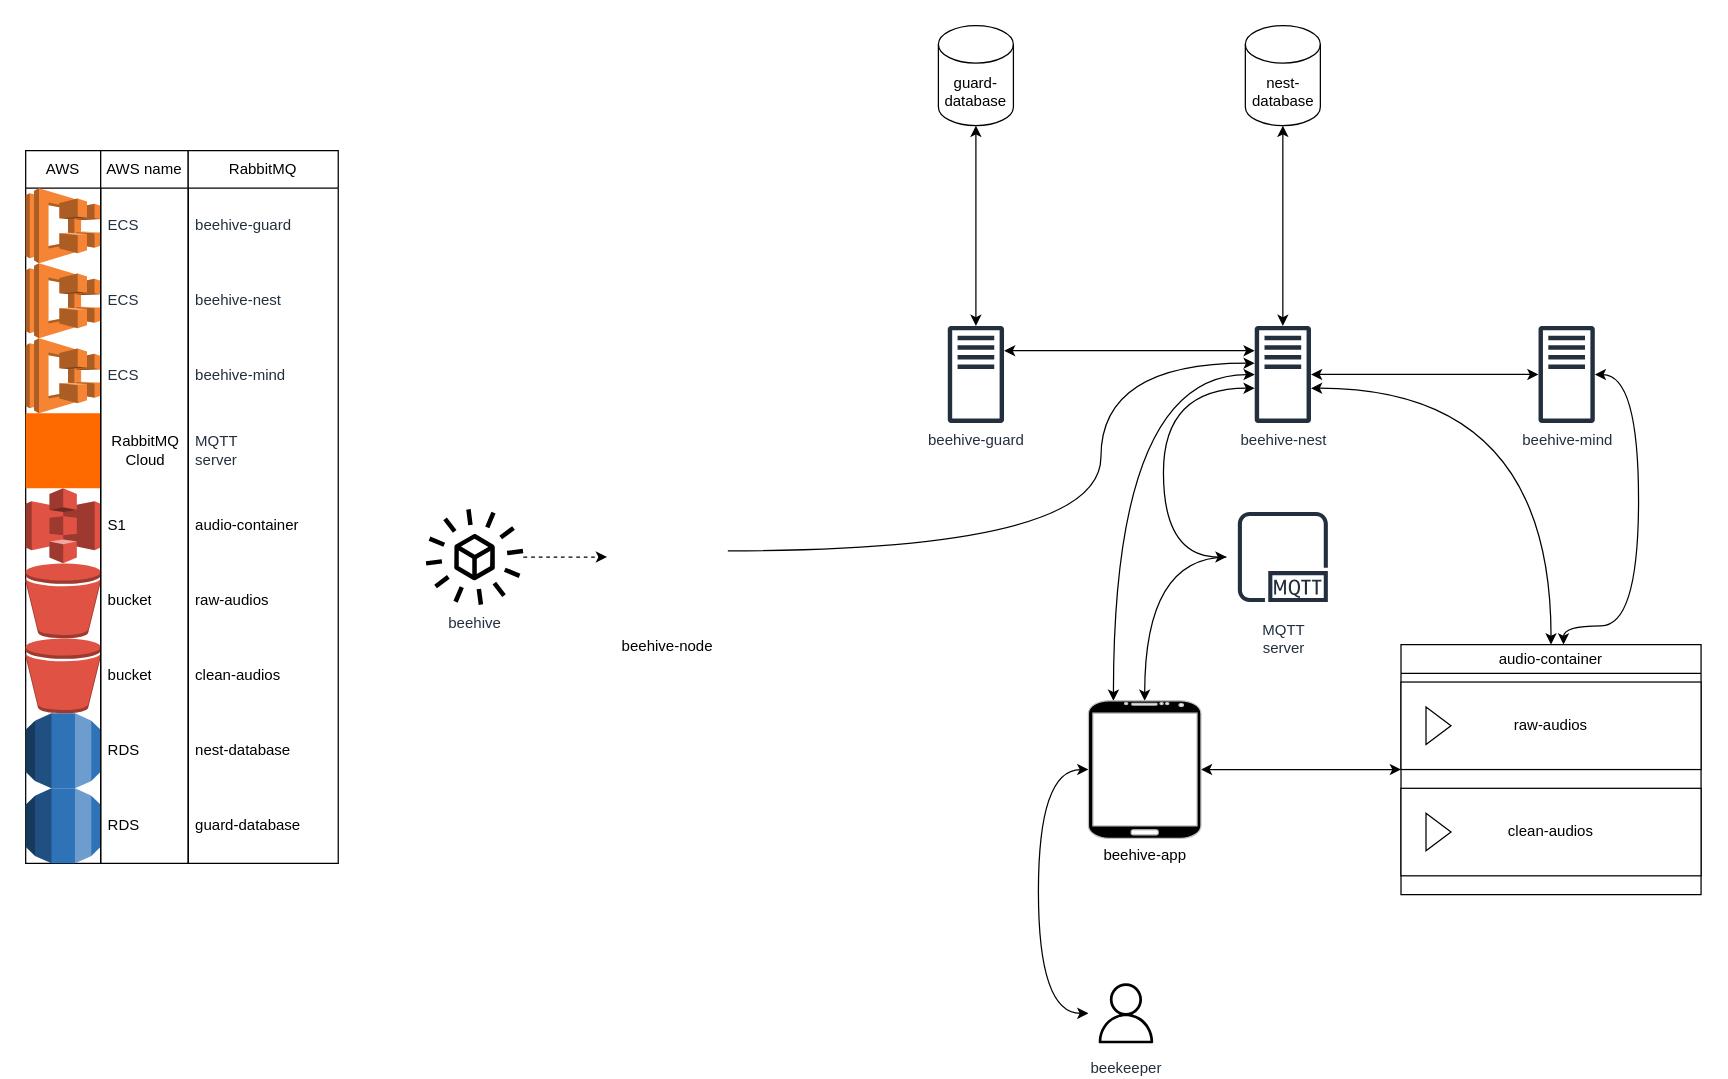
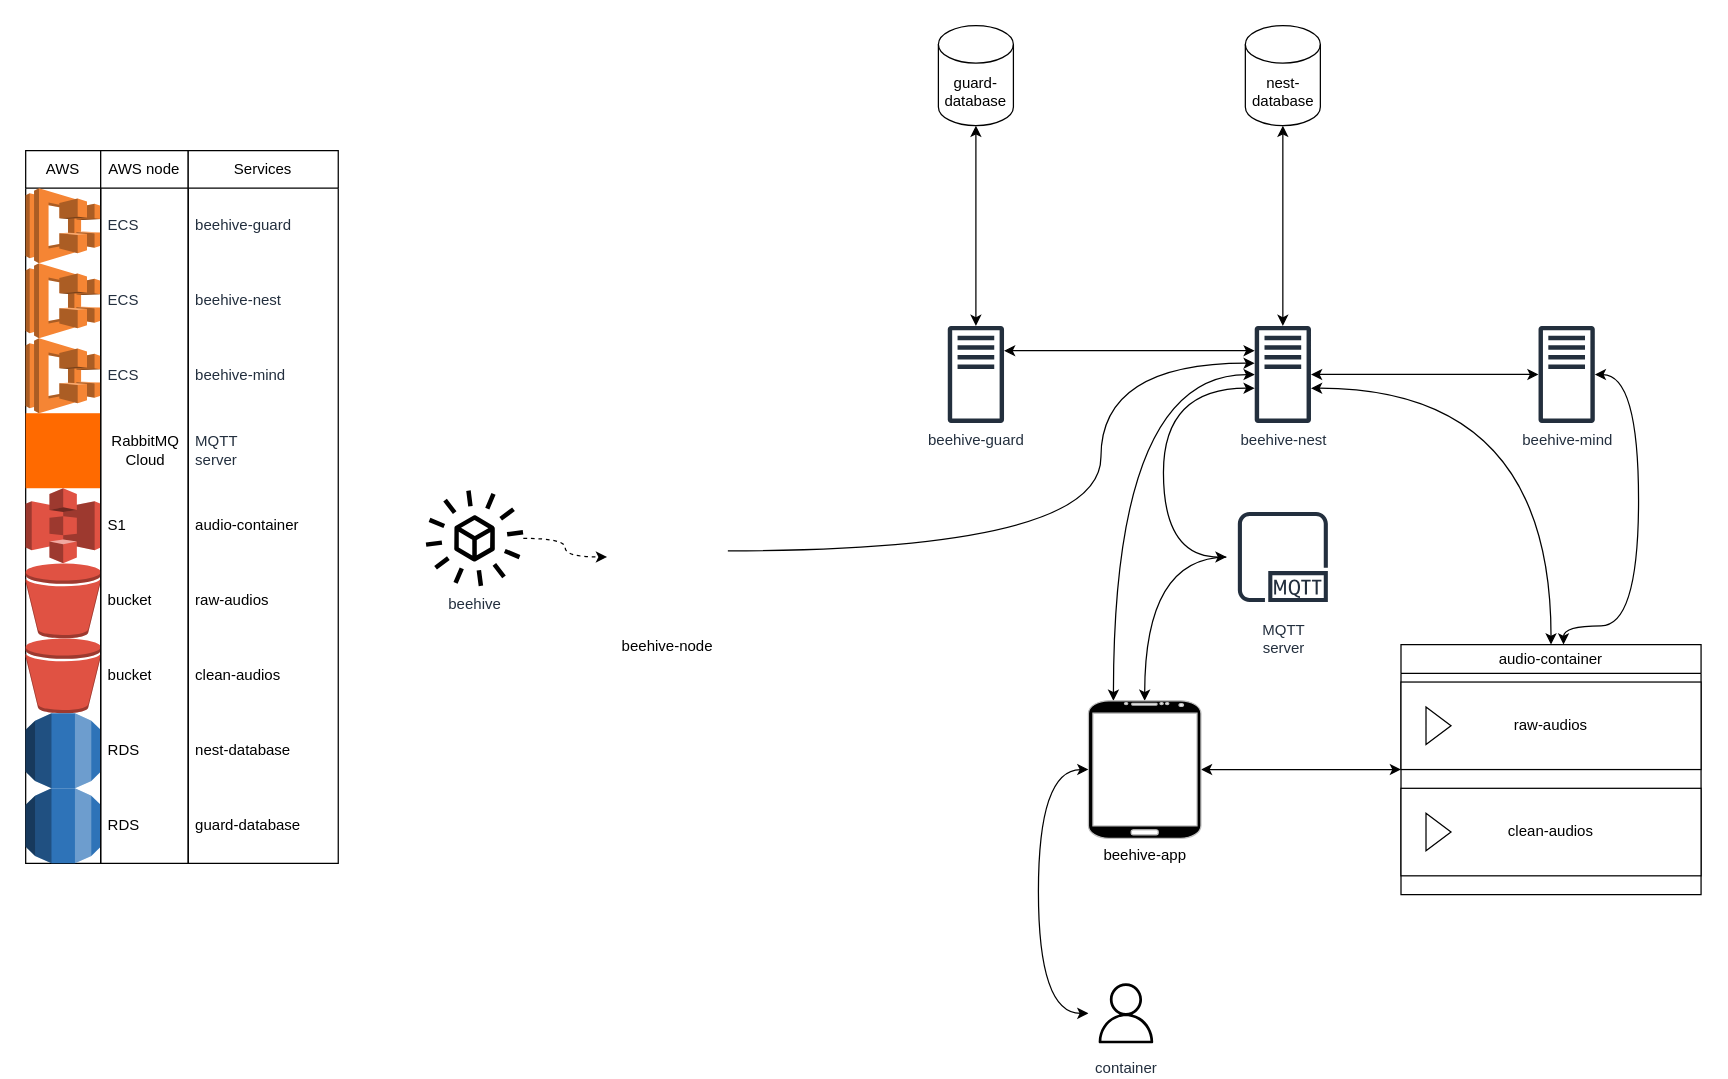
node "AWS name": label "AWS name" -> "AWS node"
node "RabbitMQ": label "RabbitMQ" -> "Services"
node "beehive": moved (474, 557) -> (474, 538)
node "beekeeper": label "beekeeper" -> "container"
